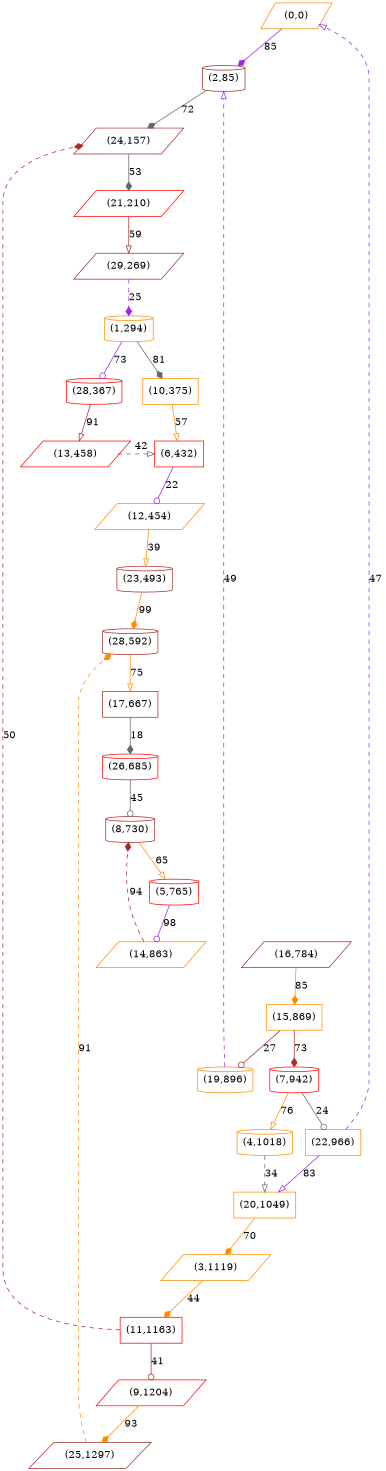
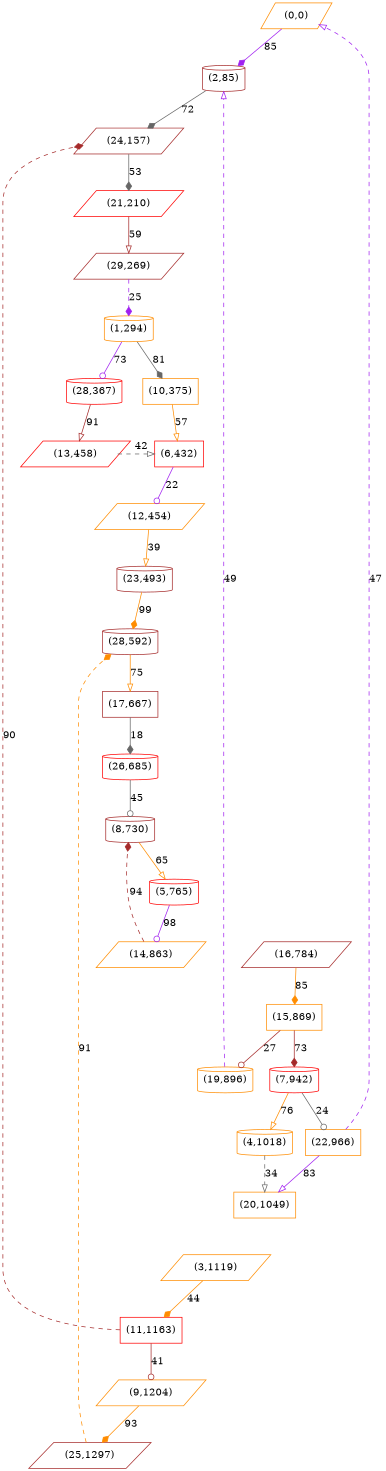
edge "(11,1163)" -> "(24,157)": label "50" -> "90"
edge "(20,1049)" -> "(3,1119)": removed, label "70"
node "(9,1204)": color red -> darkorange
